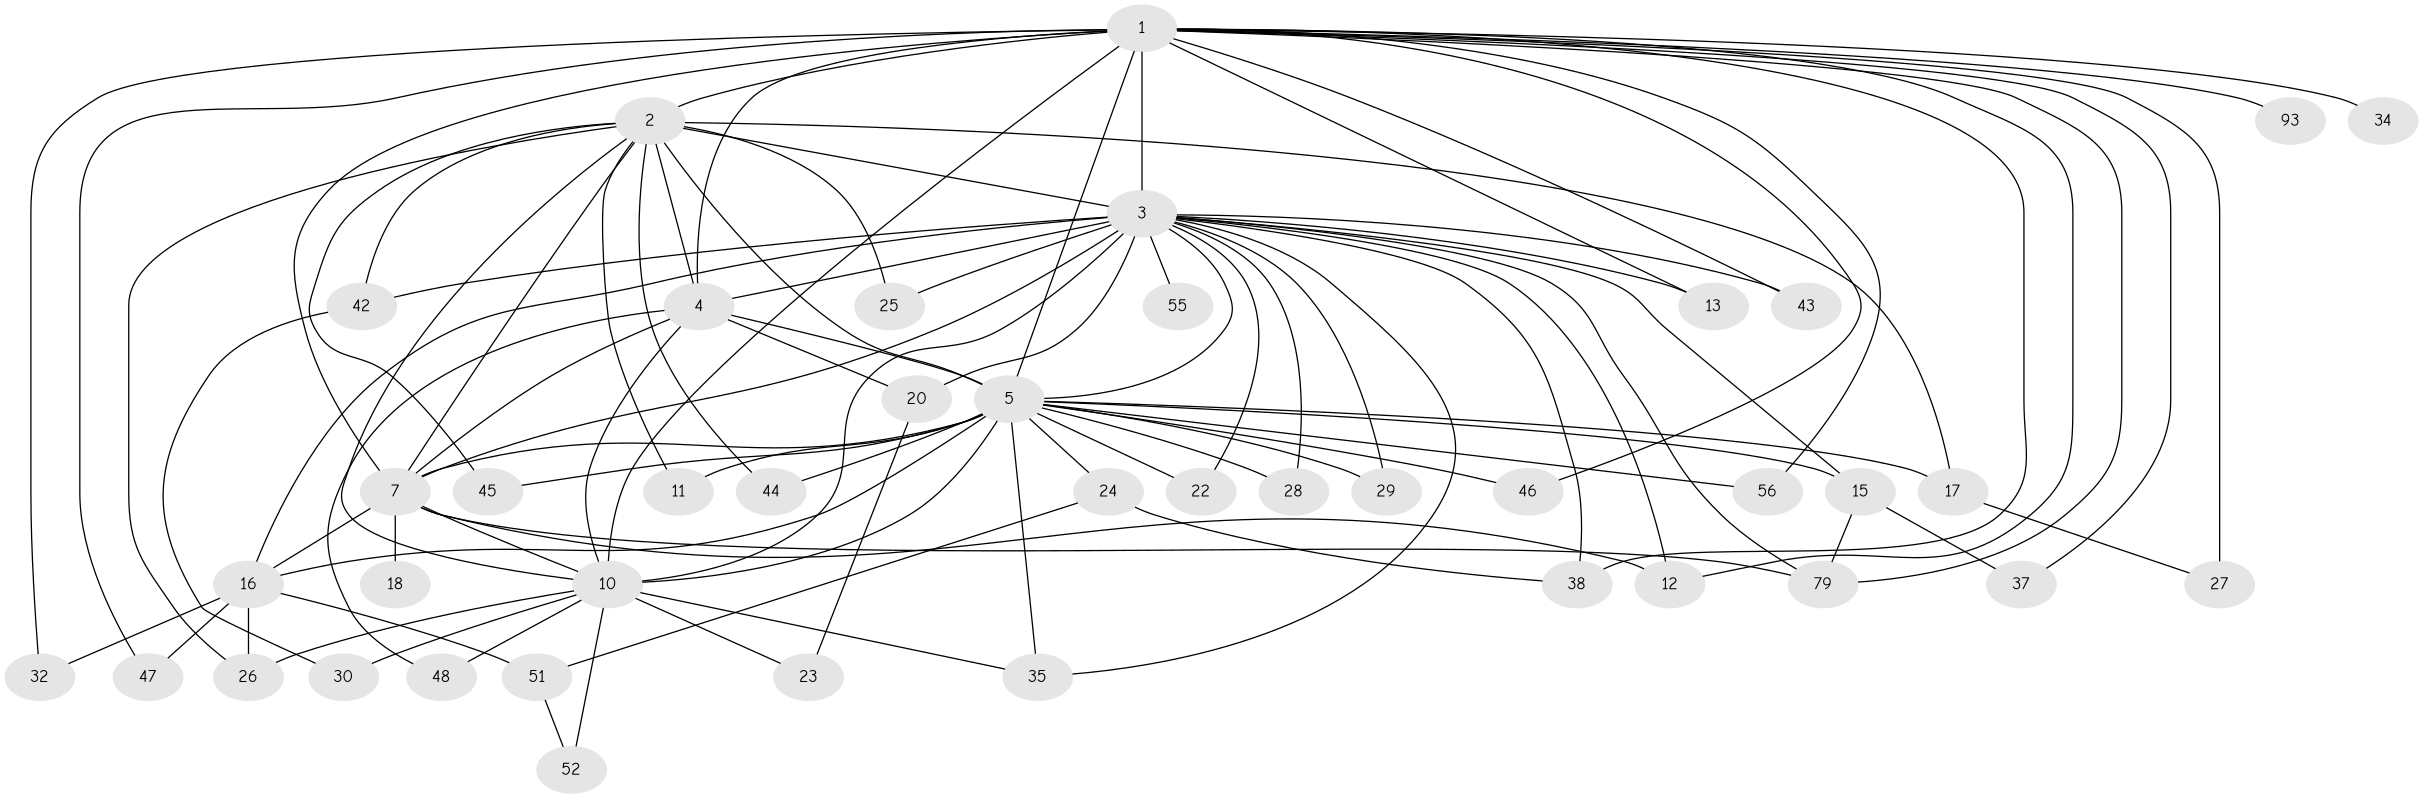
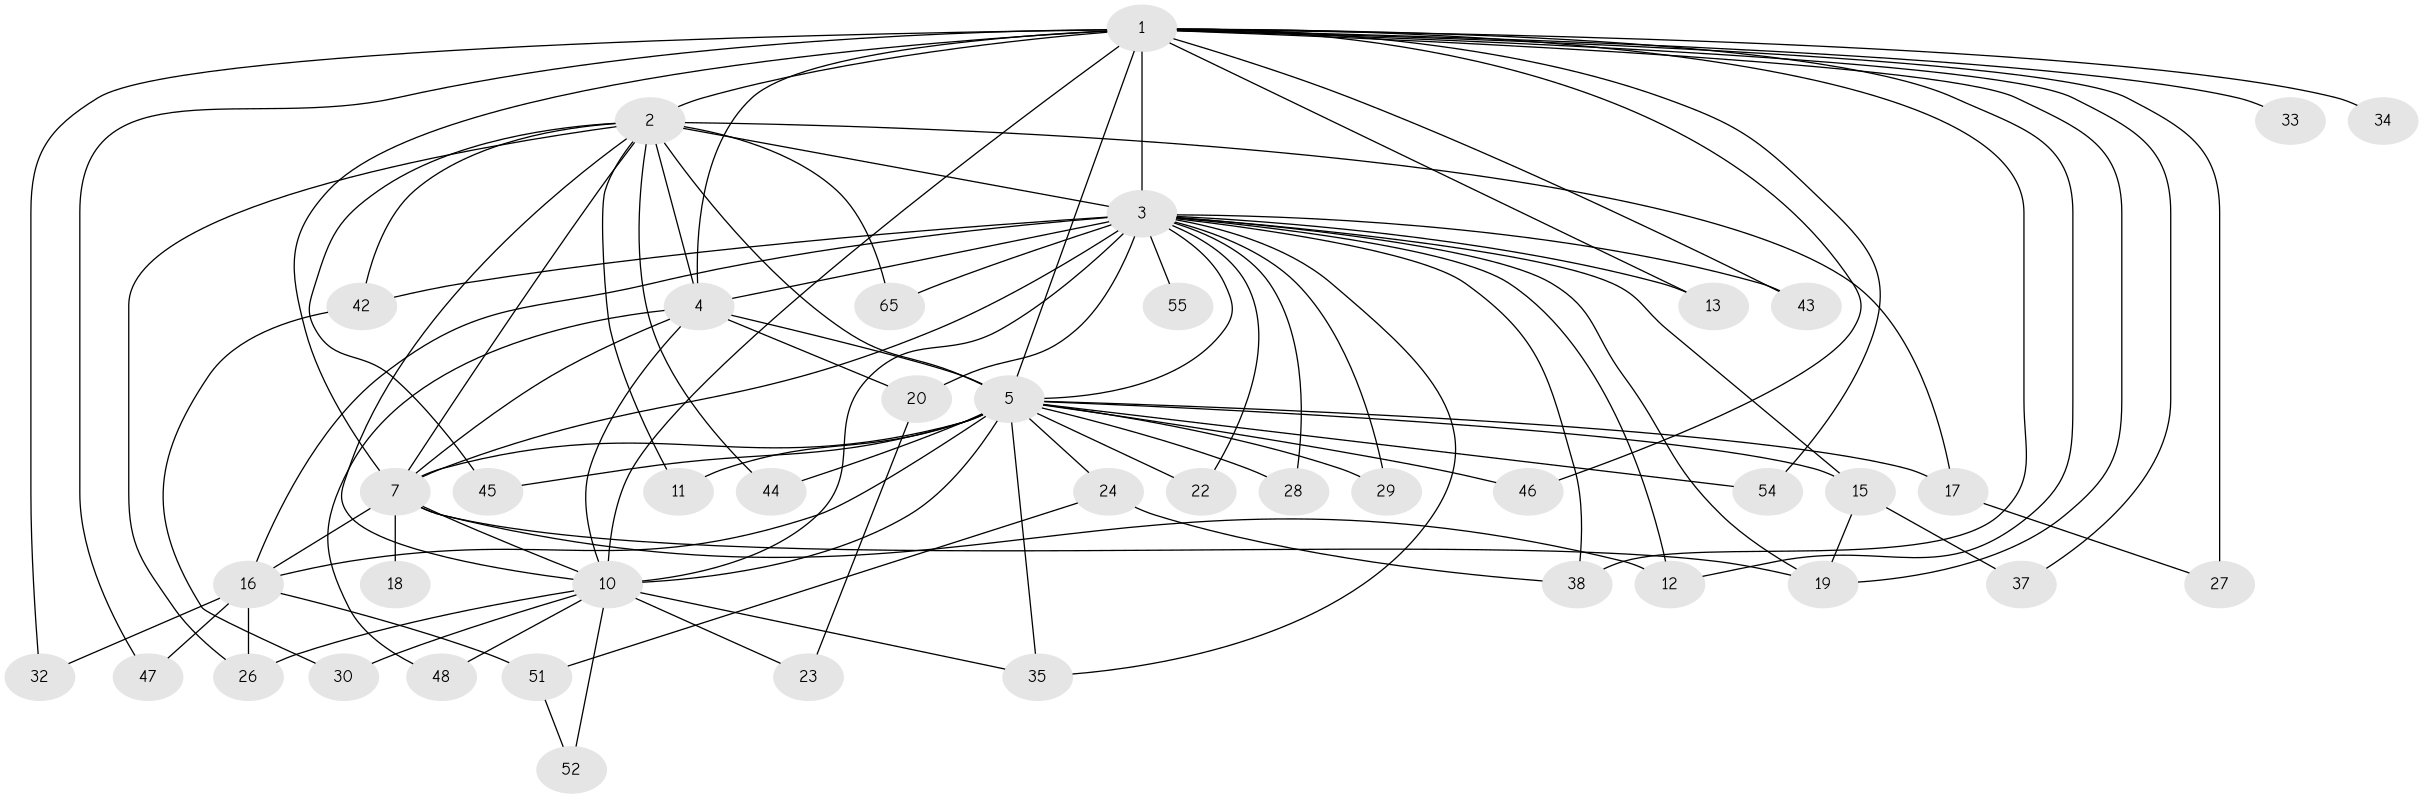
node "93": label "93" -> "33"
node "25": label "25" -> "65"
node "56": label "56" -> "54"
node "79": label "79" -> "19"
